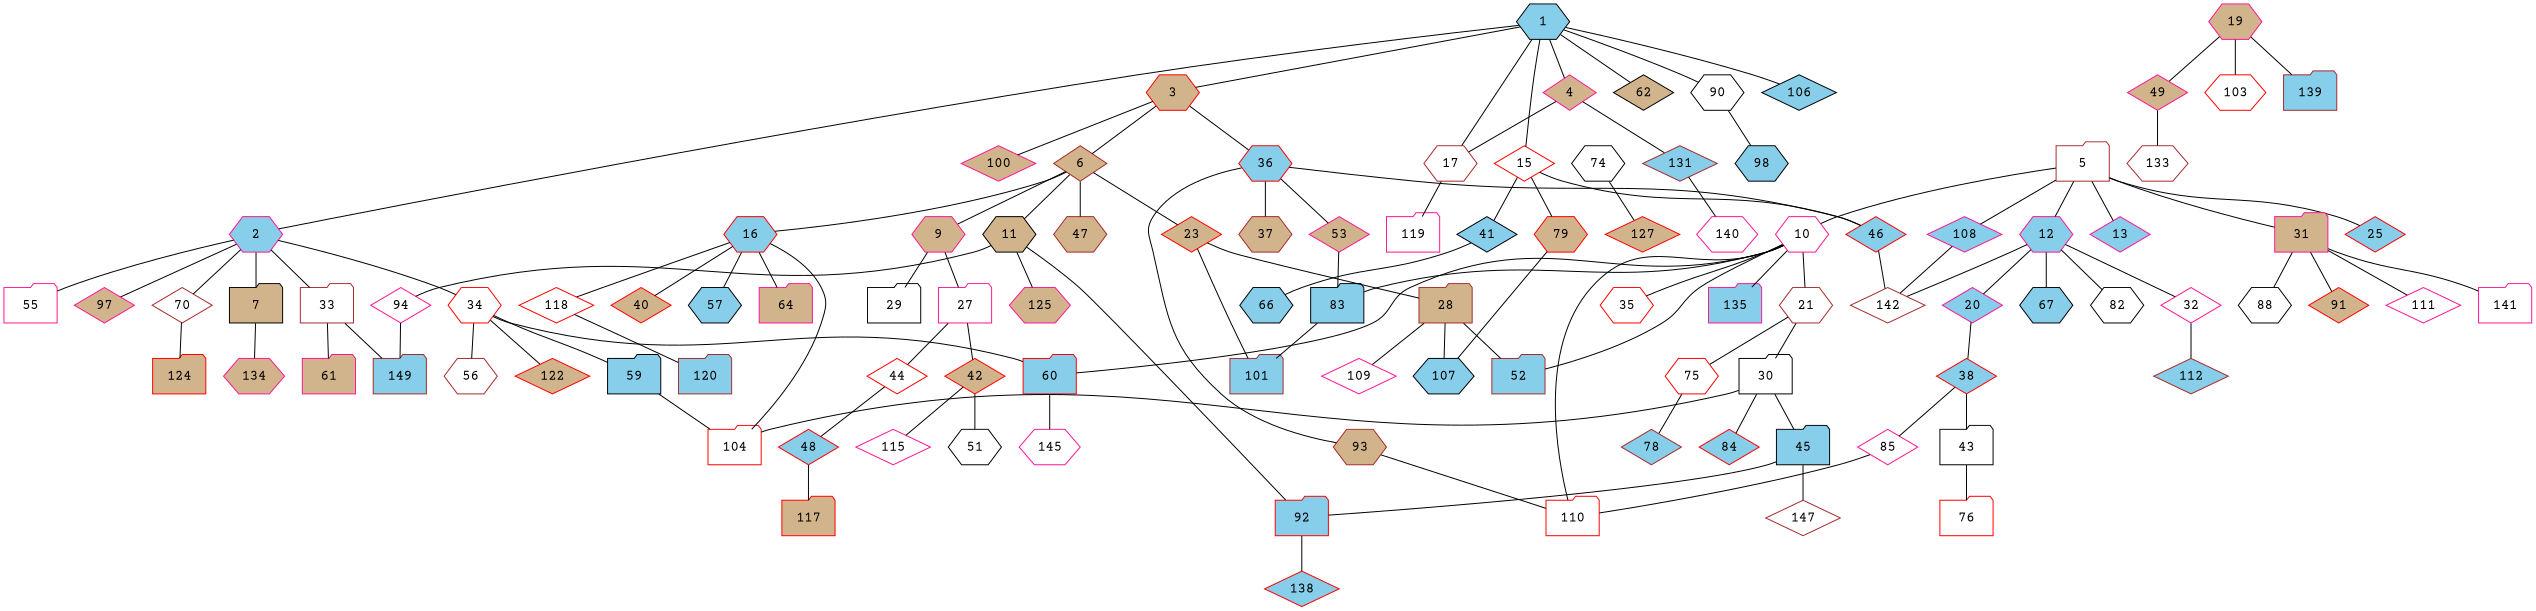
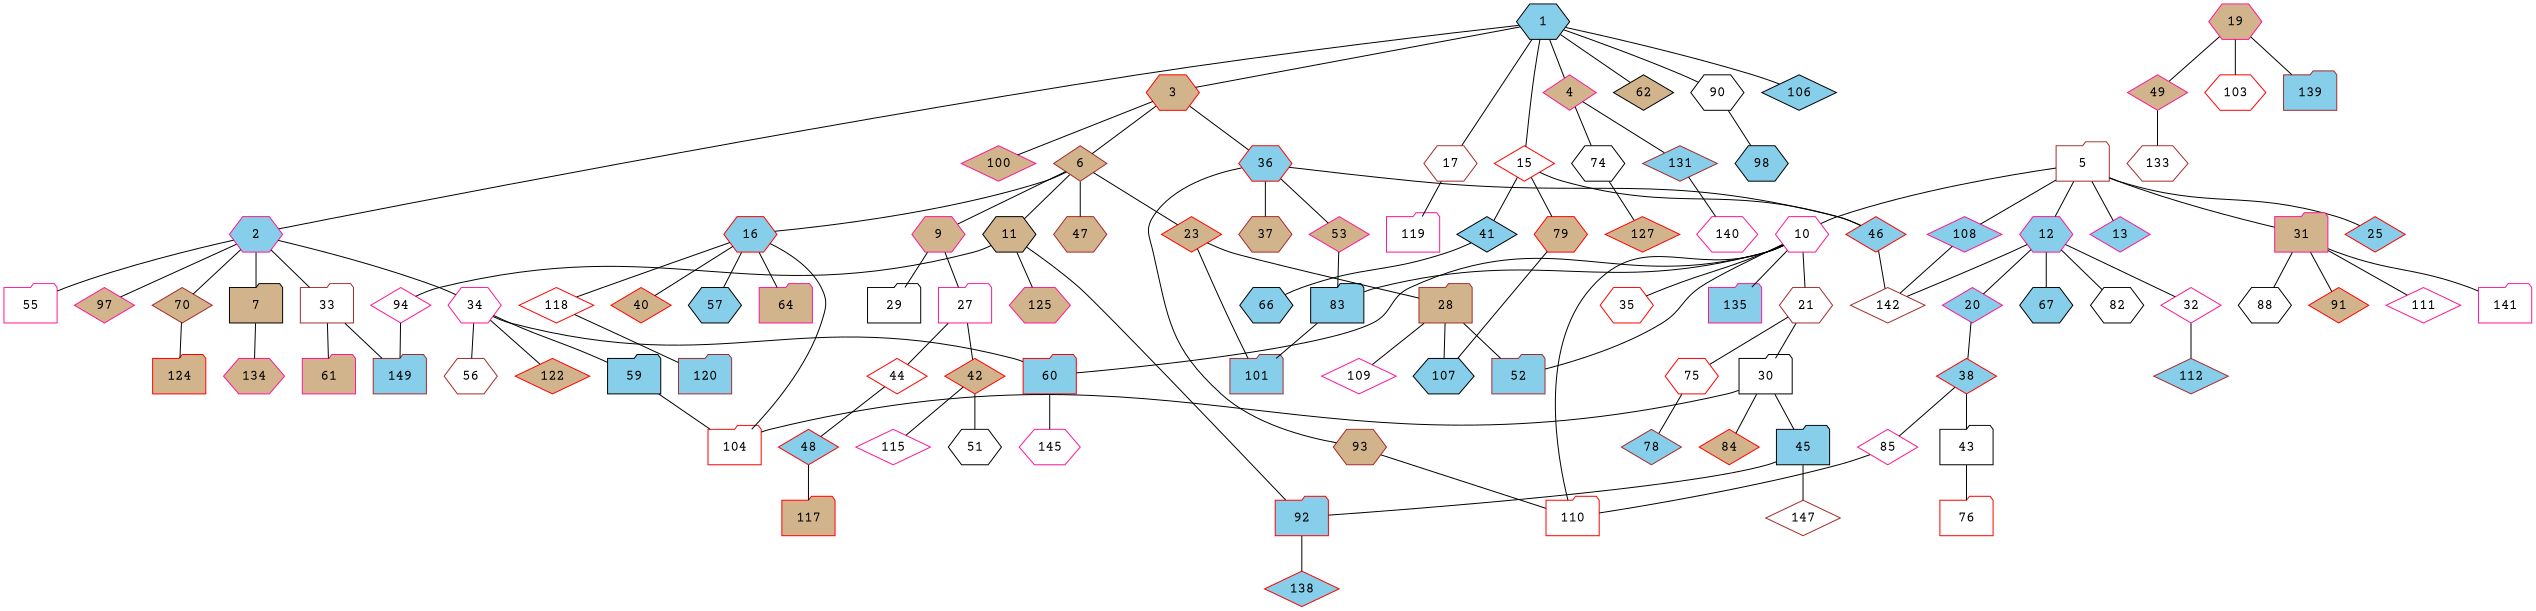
edge "4" -- "17": now "4" -- "74"
node "70": fillcolor white -> tan
node "34": color red -> deeppink
node "84": fillcolor skyblue -> tan
